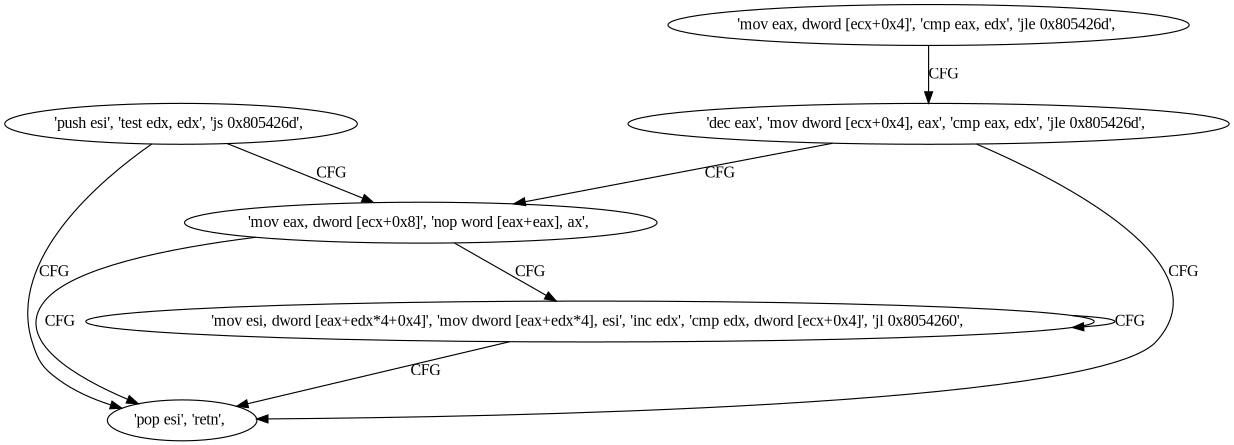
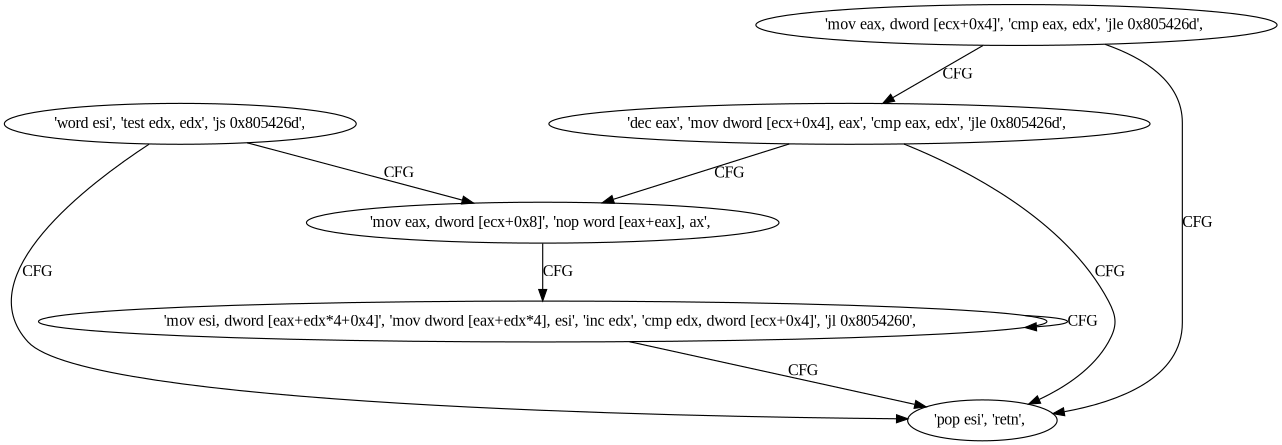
node "'push esi', 'test edx, edx', 'js 0x805426d',": label "'push esi', 'test edx, edx', 'js 0x805426d'," -> "'word esi', 'test edx, edx', 'js 0x805426d',"
edge "'mov eax, dword [ecx+0x8]', 'nop word [eax+eax], ax'," -> "'pop esi', 'retn',": now "'mov eax, dword [ecx+0x4]', 'cmp eax, edx', 'jle 0x805426d'," -> "'pop esi', 'retn',"
